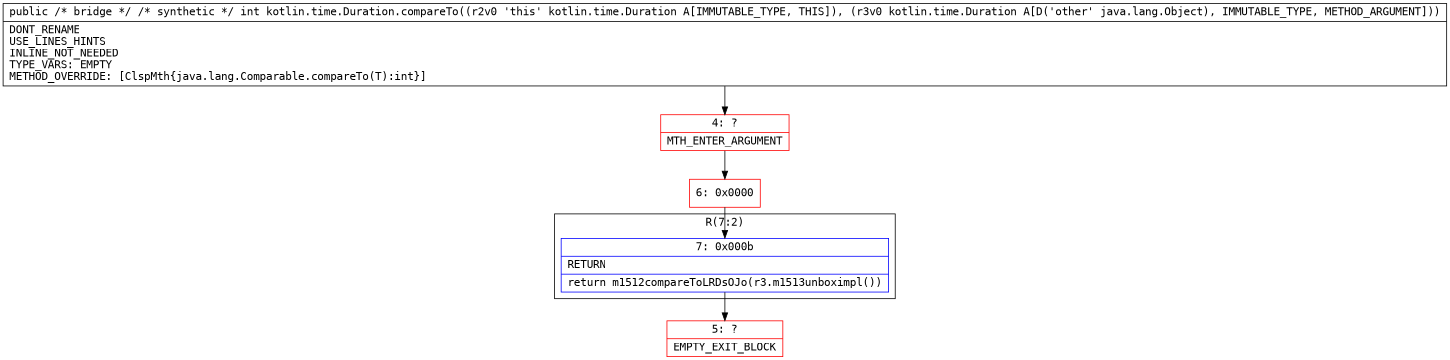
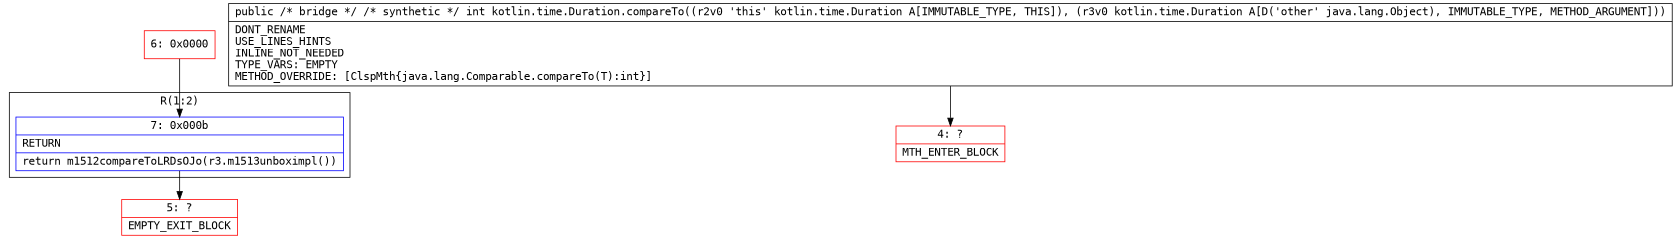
node "4: ?": text "MTH_ENTER_ARGUMENT" -> "MTH_ENTER_BLOCK"
edge "4: ?" -> "6: 0x0000": removed
cluster "R(7:2)": label "R(7:2)" -> "R(1:2)"
